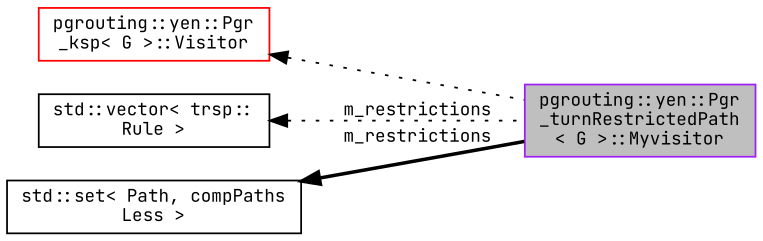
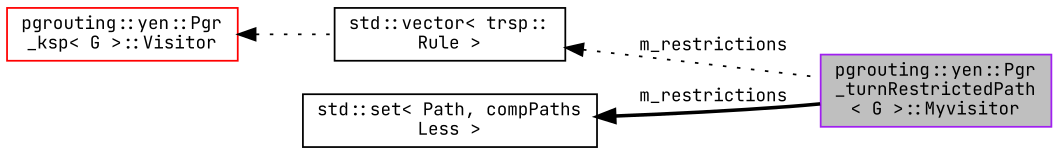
edge "pgrouting::yen::Pgr _turnRestrictedPath < G >::Myvisitor" -> "pgrouting::yen::Pgr _ksp< G >::Visitor": now "std::vector< trsp:: Rule >" -> "pgrouting::yen::Pgr _ksp< G >::Visitor"
